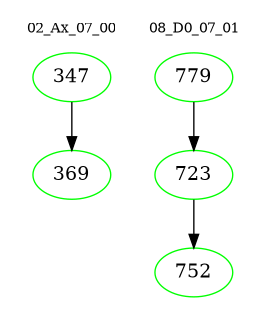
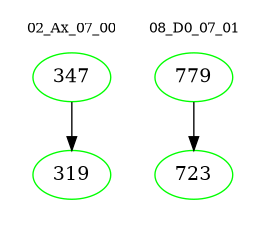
node "369": label "369" -> "319"
node "752": removed
